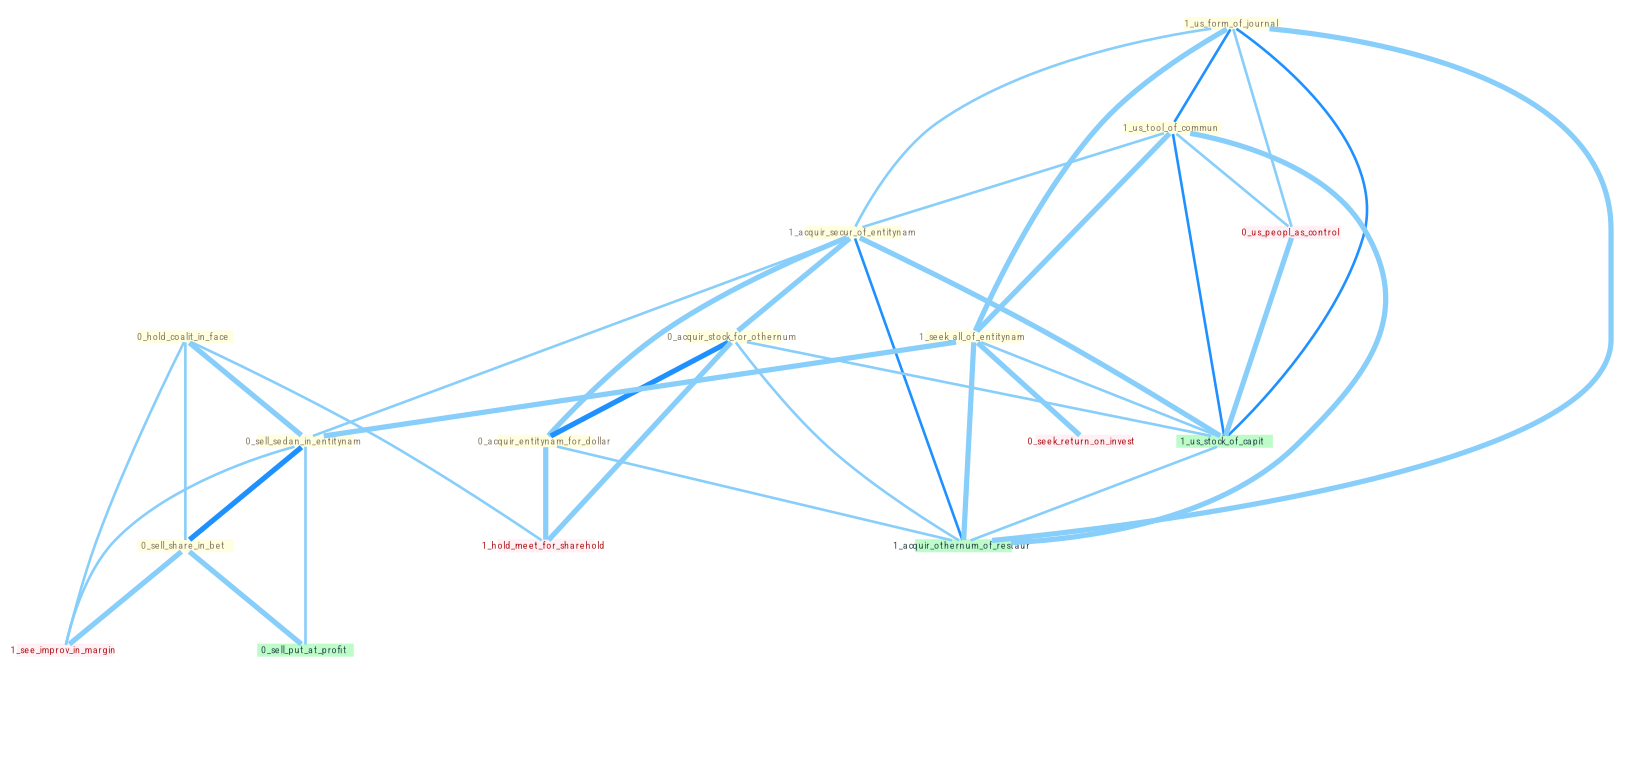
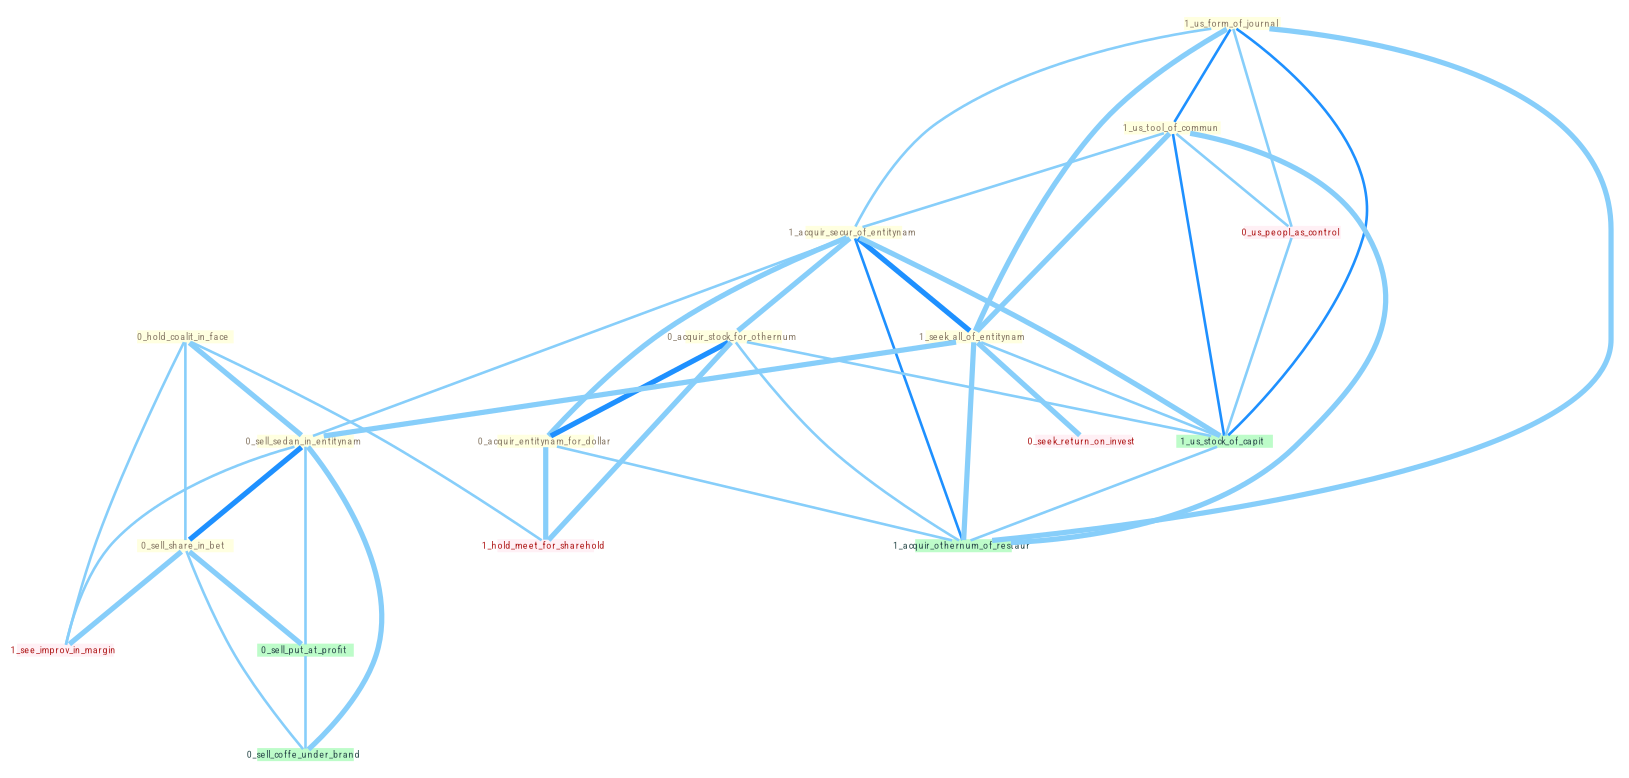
edge "1_acquir_secur_of_entitynam" -- "1_seek_all_of_entitynam": added
edge "0_us_peopl_as_control" -- "1_us_stock_of_capit": style bold -> solid
node "0_sell_coffe_under_brand": added
